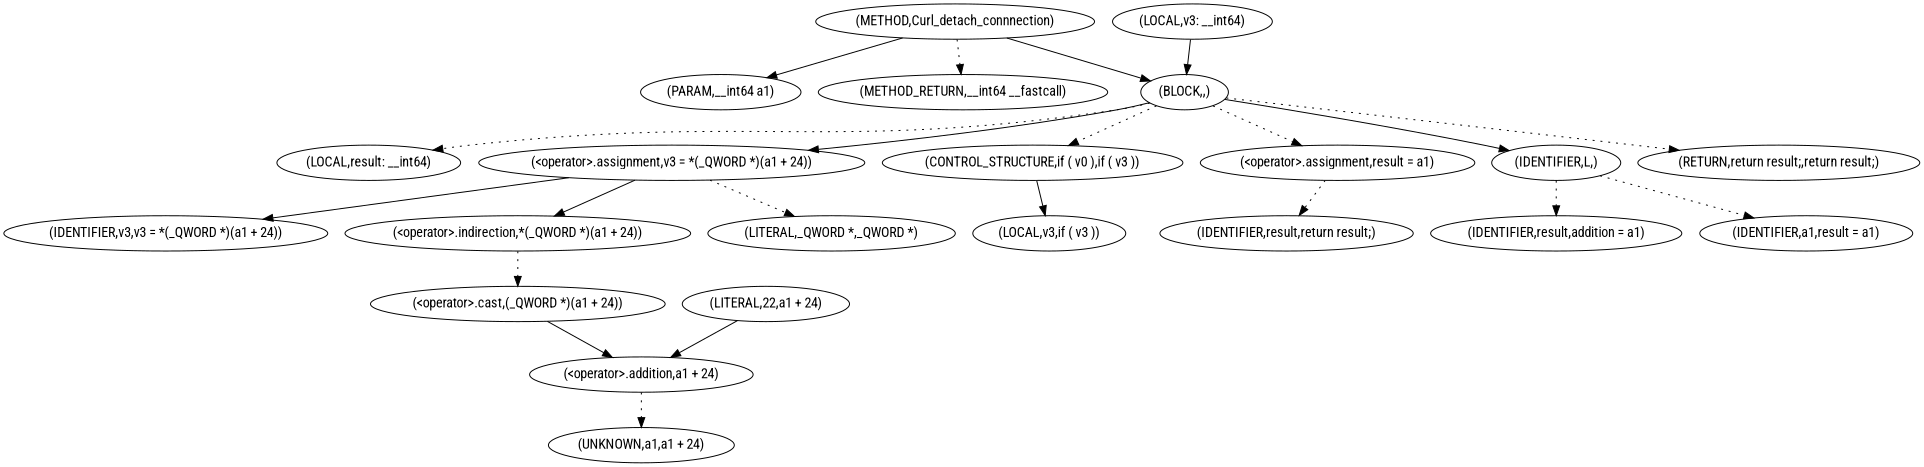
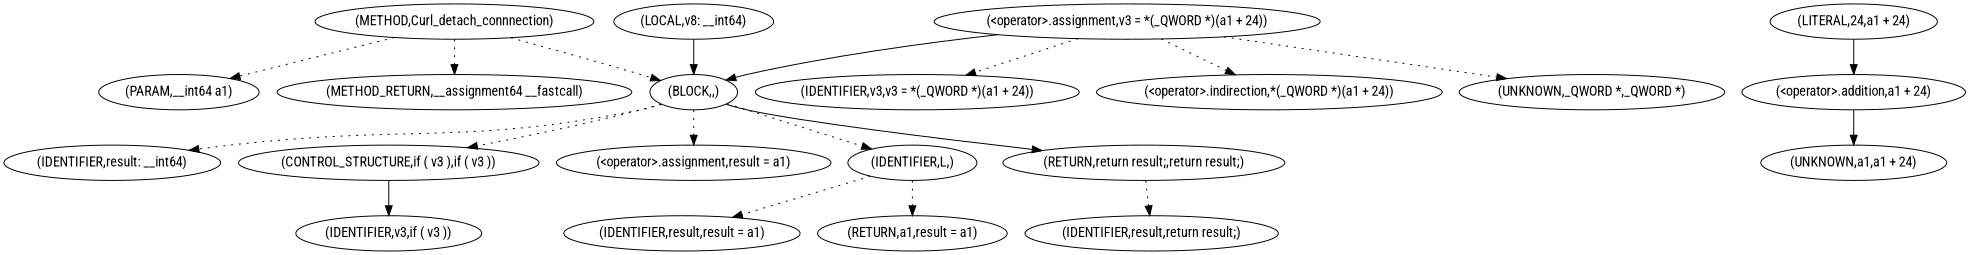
node "(LOCAL,v3: __int64)": label "(LOCAL,v3: __int64)" -> "(LOCAL,v8: __int64)"
edge "(METHOD,Curl_detach_connnection)" -> "(PARAM,__int64 a1)": style solid -> dotted
edge "(METHOD,Curl_detach_connnection)" -> "(BLOCK,,)": style solid -> dotted
node "(METHOD_RETURN,__int64 __fastcall)": label "(METHOD_RETURN,__int64 __fastcall)" -> "(METHOD_RETURN,__assignment64 __fastcall)"
edge "(BLOCK,,)" -> "(IDENTIFIER,L,)": style solid -> dotted
edge "(BLOCK,,)" -> "(RETURN,return result;,return result;)": style dotted -> solid
edge "(BLOCK,,)" -> "(<operator>.assignment,v3 = *(_QWORD *)(a1 + 24))": reversed
node "(LOCAL,result: __int64)": label "(LOCAL,result: __int64)" -> "(IDENTIFIER,result: __int64)"
node "(CONTROL_STRUCTURE,if ( v0 ),if ( v3 ))": label "(CONTROL_STRUCTURE,if ( v0 ),if ( v3 ))" -> "(CONTROL_STRUCTURE,if ( v3 ),if ( v3 ))"
edge "(<operator>.assignment,result = a1)" -> "(IDENTIFIER,result,return result;)": now "(RETURN,return result;,return result;)" -> "(IDENTIFIER,result,return result;)"
edge "(<operator>.assignment,v3 = *(_QWORD *)(a1 + 24))" -> "(<operator>.indirection,*(_QWORD *)(a1 + 24))": style solid -> dotted
edge "(<operator>.assignment,v3 = *(_QWORD *)(a1 + 24))" -> "(IDENTIFIER,v3,v3 = *(_QWORD *)(a1 + 24))": style solid -> dotted
node "(LITERAL,_QWORD *,_QWORD *)": label "(LITERAL,_QWORD *,_QWORD *)" -> "(UNKNOWN,_QWORD *,_QWORD *)"
node "(LOCAL,v3,if ( v3 ))": label "(LOCAL,v3,if ( v3 ))" -> "(IDENTIFIER,v3,if ( v3 ))"
node "(IDENTIFIER,result,addition = a1)": label "(IDENTIFIER,result,addition = a1)" -> "(IDENTIFIER,result,result = a1)"
node "(IDENTIFIER,a1,result = a1)": label "(IDENTIFIER,a1,result = a1)" -> "(RETURN,a1,result = a1)"
node "(<operator>.cast,(_QWORD *)(a1 + 24))": removed
node "(LITERAL,22,a1 + 24)": label "(LITERAL,22,a1 + 24)" -> "(LITERAL,24,a1 + 24)"
edge "(<operator>.addition,a1 + 24)" -> "(UNKNOWN,a1,a1 + 24)": style dotted -> solid
